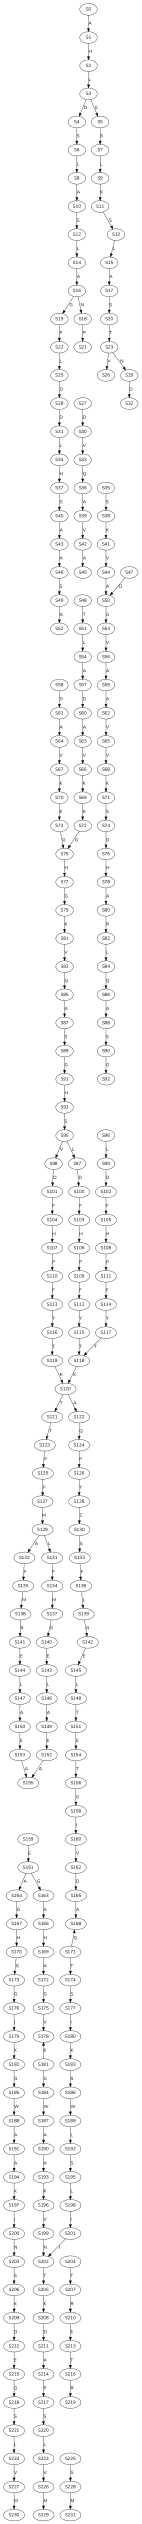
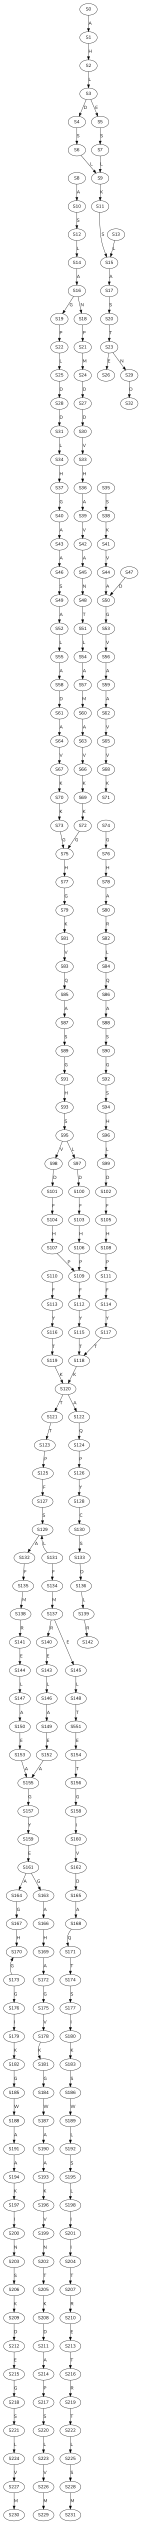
edge "S6" -> "S8": now "S6" -> "S9"
edge "S11" -> "S13": now "S11" -> "S15"
edge "S23" -> "S26": label "V" -> "E"
node "S24": added
edge "S33" -> "S36": label "Q" -> "H"
edge "S45" -> "S48": added, label "N"
node "S55": added
edge "S57" -> "S60": label "D" -> "M"
edge "S71" -> "S74": removed, label "S"
node "S94": added
edge "S107" -> "S110": now "S107" -> "S109"
edge "S127" -> "S129": label "M" -> "S"
edge "S129" -> "S131": reversed
edge "S133" -> "S136": label "F" -> "D"
edge "S142" -> "S145": now "S137" -> "S145"
node "S151": label "S151" -> "S551"
node "S157": added
edge "S171" -> "S168": reversed
edge "S170" -> "S173": reversed
edge "S181" -> "S178": reversed
edge "S201" -> "S202": now "S201" -> "S204"
node "S222": added
